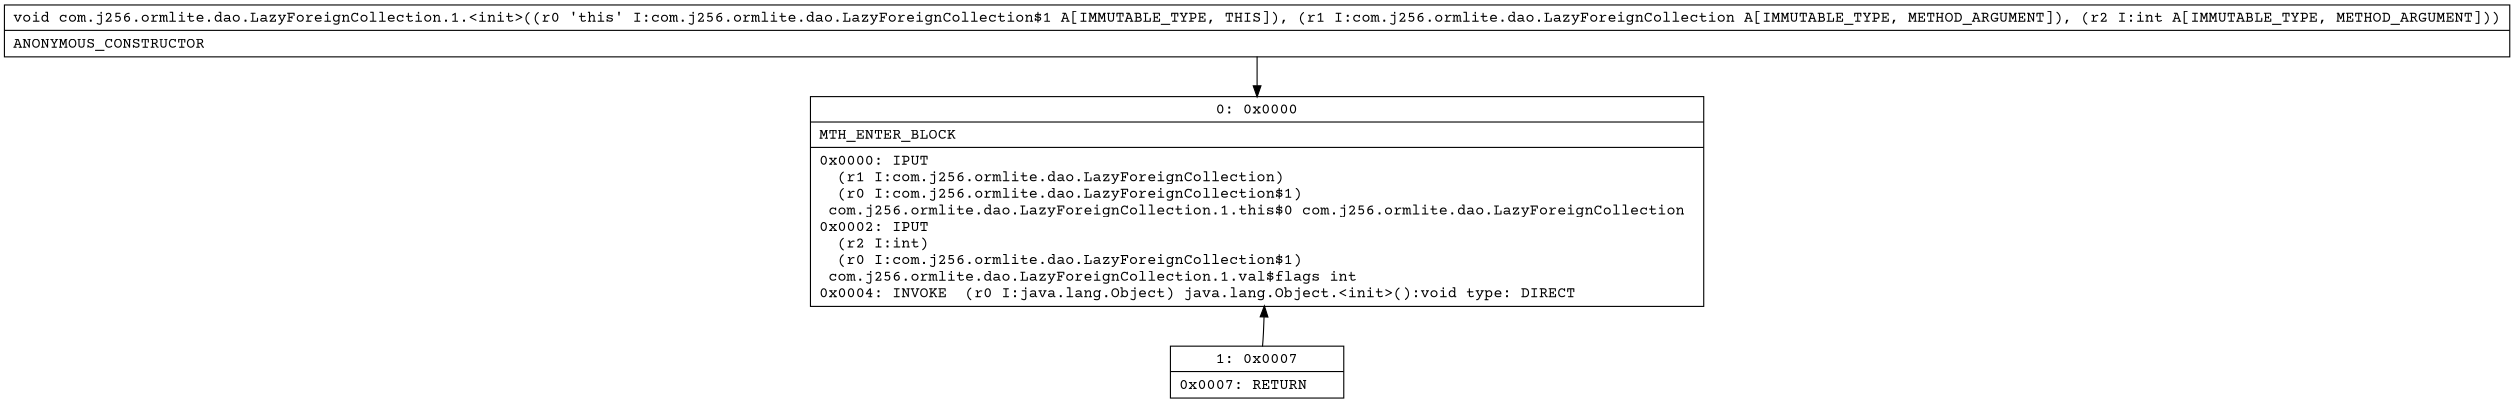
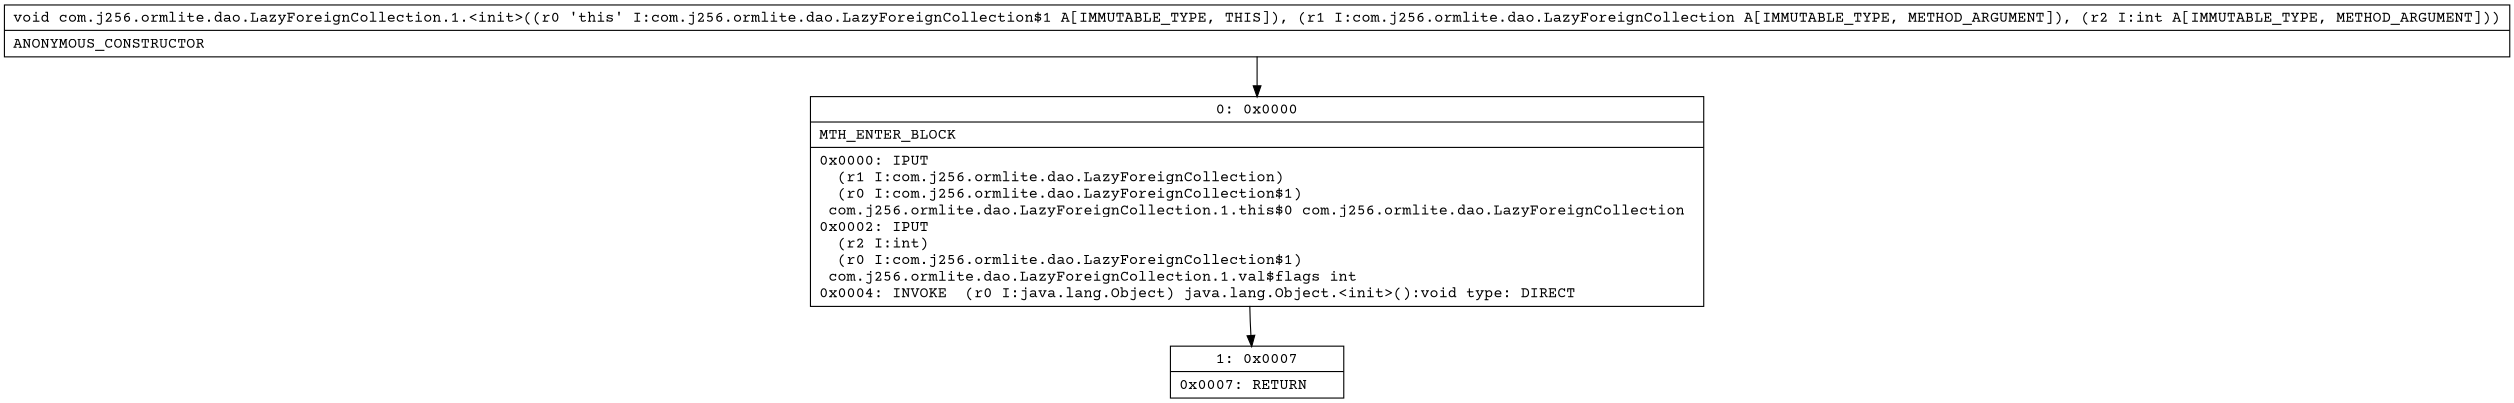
edge "1: 0x0007" -> "0: 0x0000": reversed
